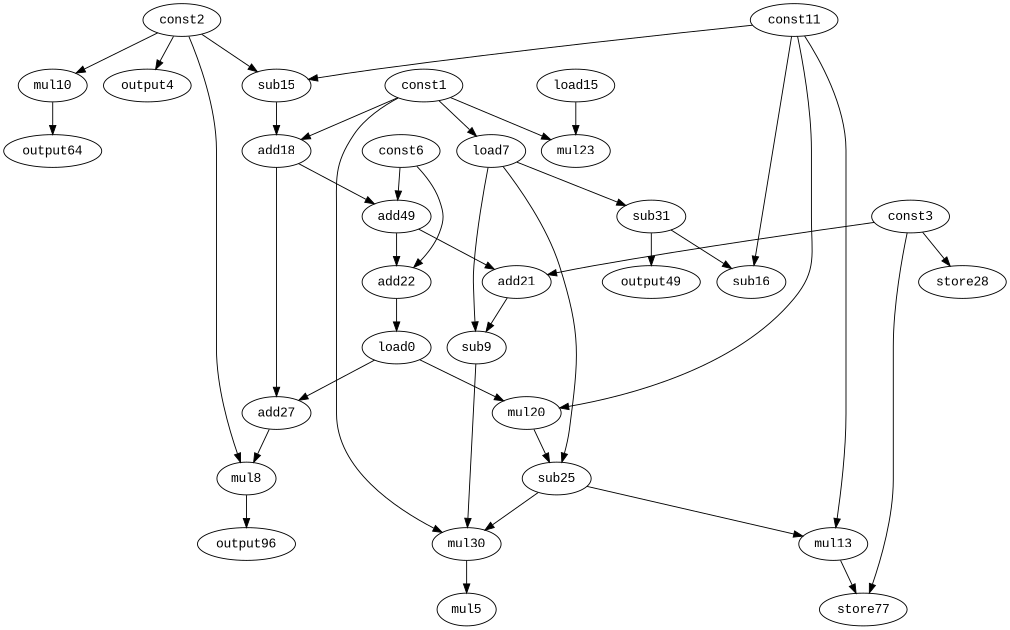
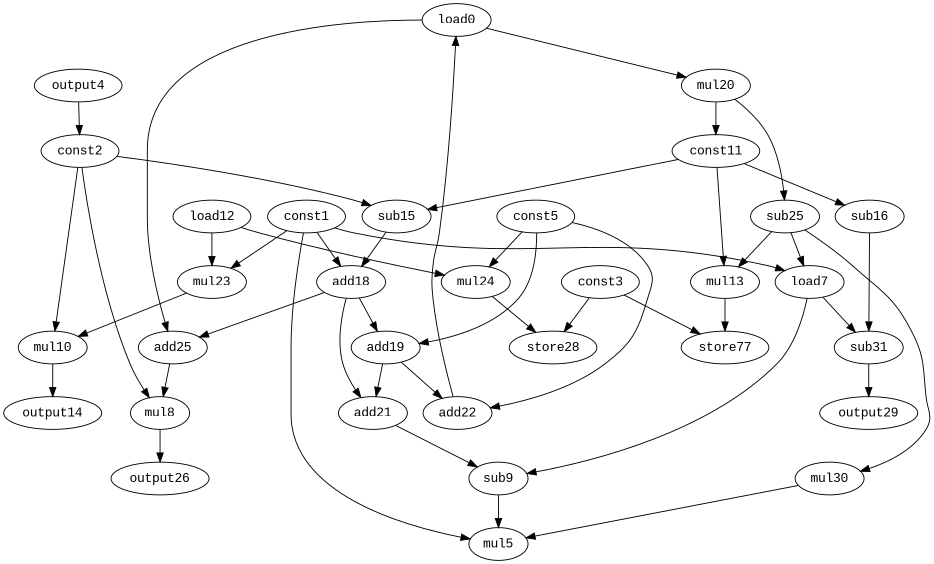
edge "const2" -> "output4": reversed
node "load15": label "load15" -> "load12"
node "output64": label "output64" -> "output14"
node "const6": label "const6" -> "const5"
node "add49": label "add49" -> "add19"
edge "sub31" -> "sub16": reversed
edge "const3" -> "add21": now "add18" -> "add21"
node "mul24": added
node "output49": label "output49" -> "output29"
edge "const11" -> "mul20": reversed
edge "load7" -> "sub25": reversed
edge "mul23" -> "mul10": added
edge "const1" -> "mul30": now "const1" -> "mul5"
node "add27": label "add27" -> "add25"
edge "sub9" -> "mul30": now "sub9" -> "mul5"
node "output96": label "output96" -> "output26"
